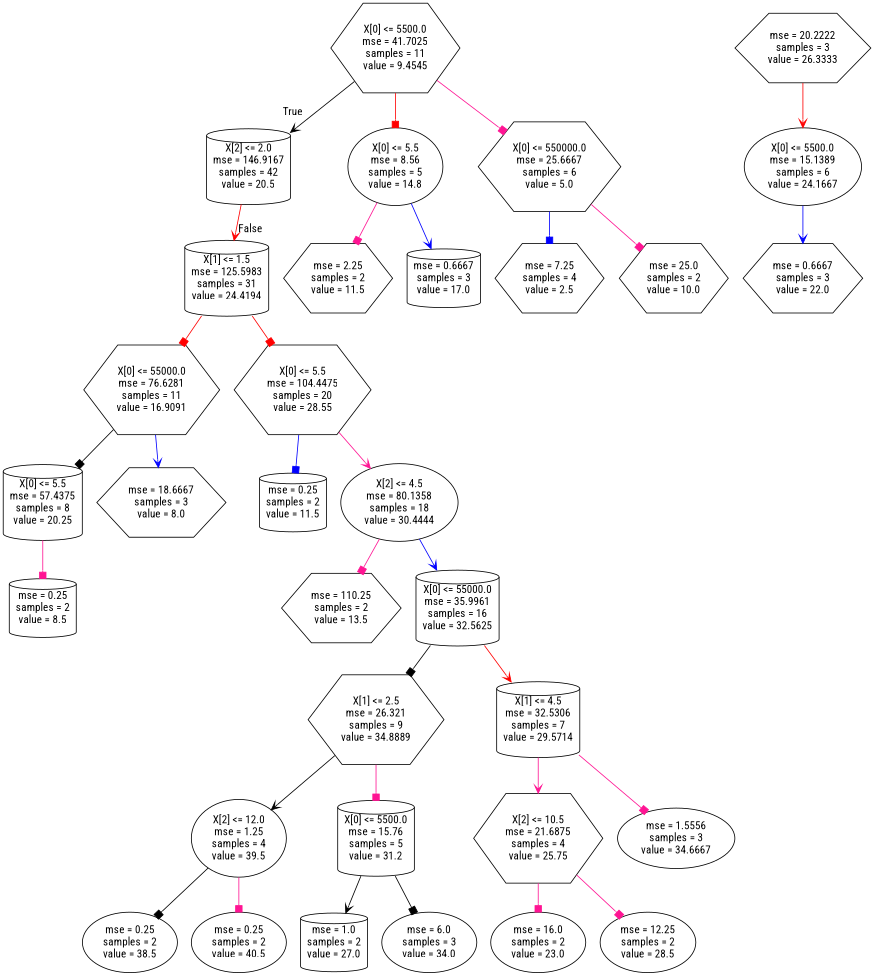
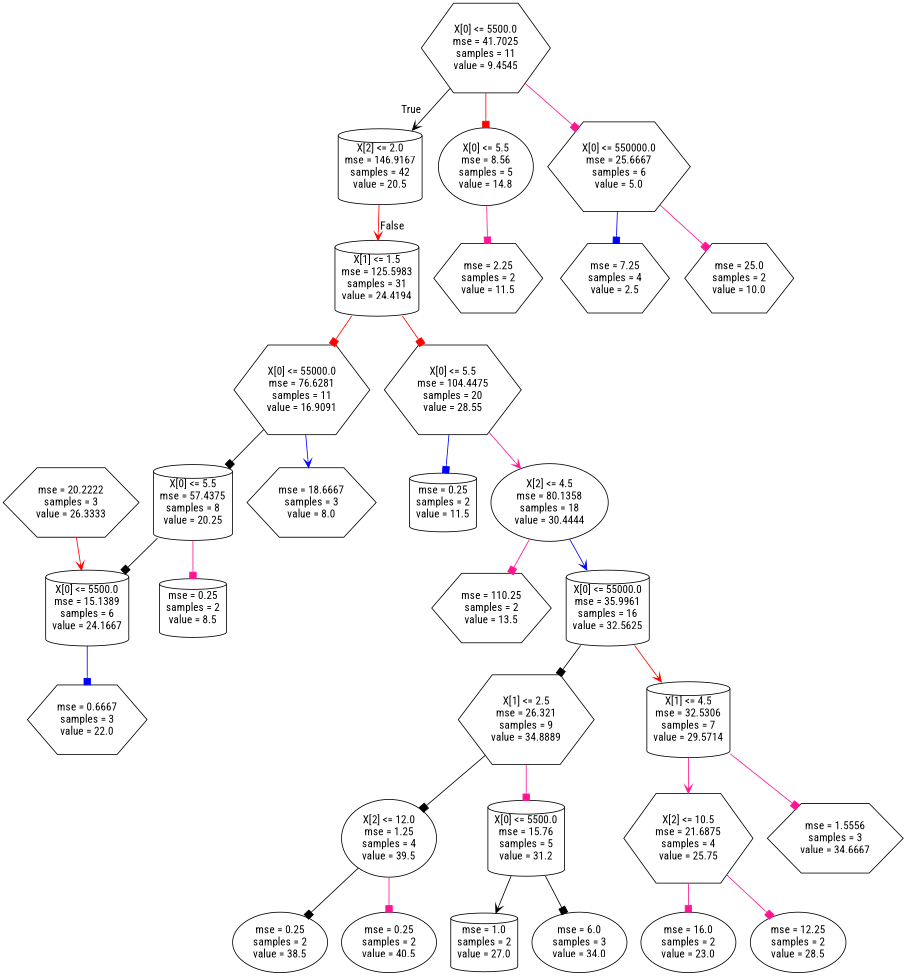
node "X[0] <= 5500.0 mse = 15.1389 samples = 6 value = 24.1667": shape ellipse -> cylinder
edge "X[0] <= 5500.0 mse = 15.1389 samples = 6 value = 24.1667" -> "mse = 0.6667 samples = 3 value = 22.0": arrowhead vee -> box
node "mse = 0.6667 samples = 3 value = 17.0": removed
edge "X[0] <= 5.5 mse = 57.4375 samples = 8 value = 20.25" -> "X[0] <= 5500.0 mse = 15.1389 samples = 6 value = 24.1667": added
edge "X[1] <= 2.5 mse = 26.321 samples = 9 value = 34.8889" -> "X[2] <= 12.0 mse = 1.25 samples = 4 value = 39.5": arrowhead vee -> box
node "mse = 1.5556 samples = 3 value = 34.6667": shape ellipse -> hexagon
